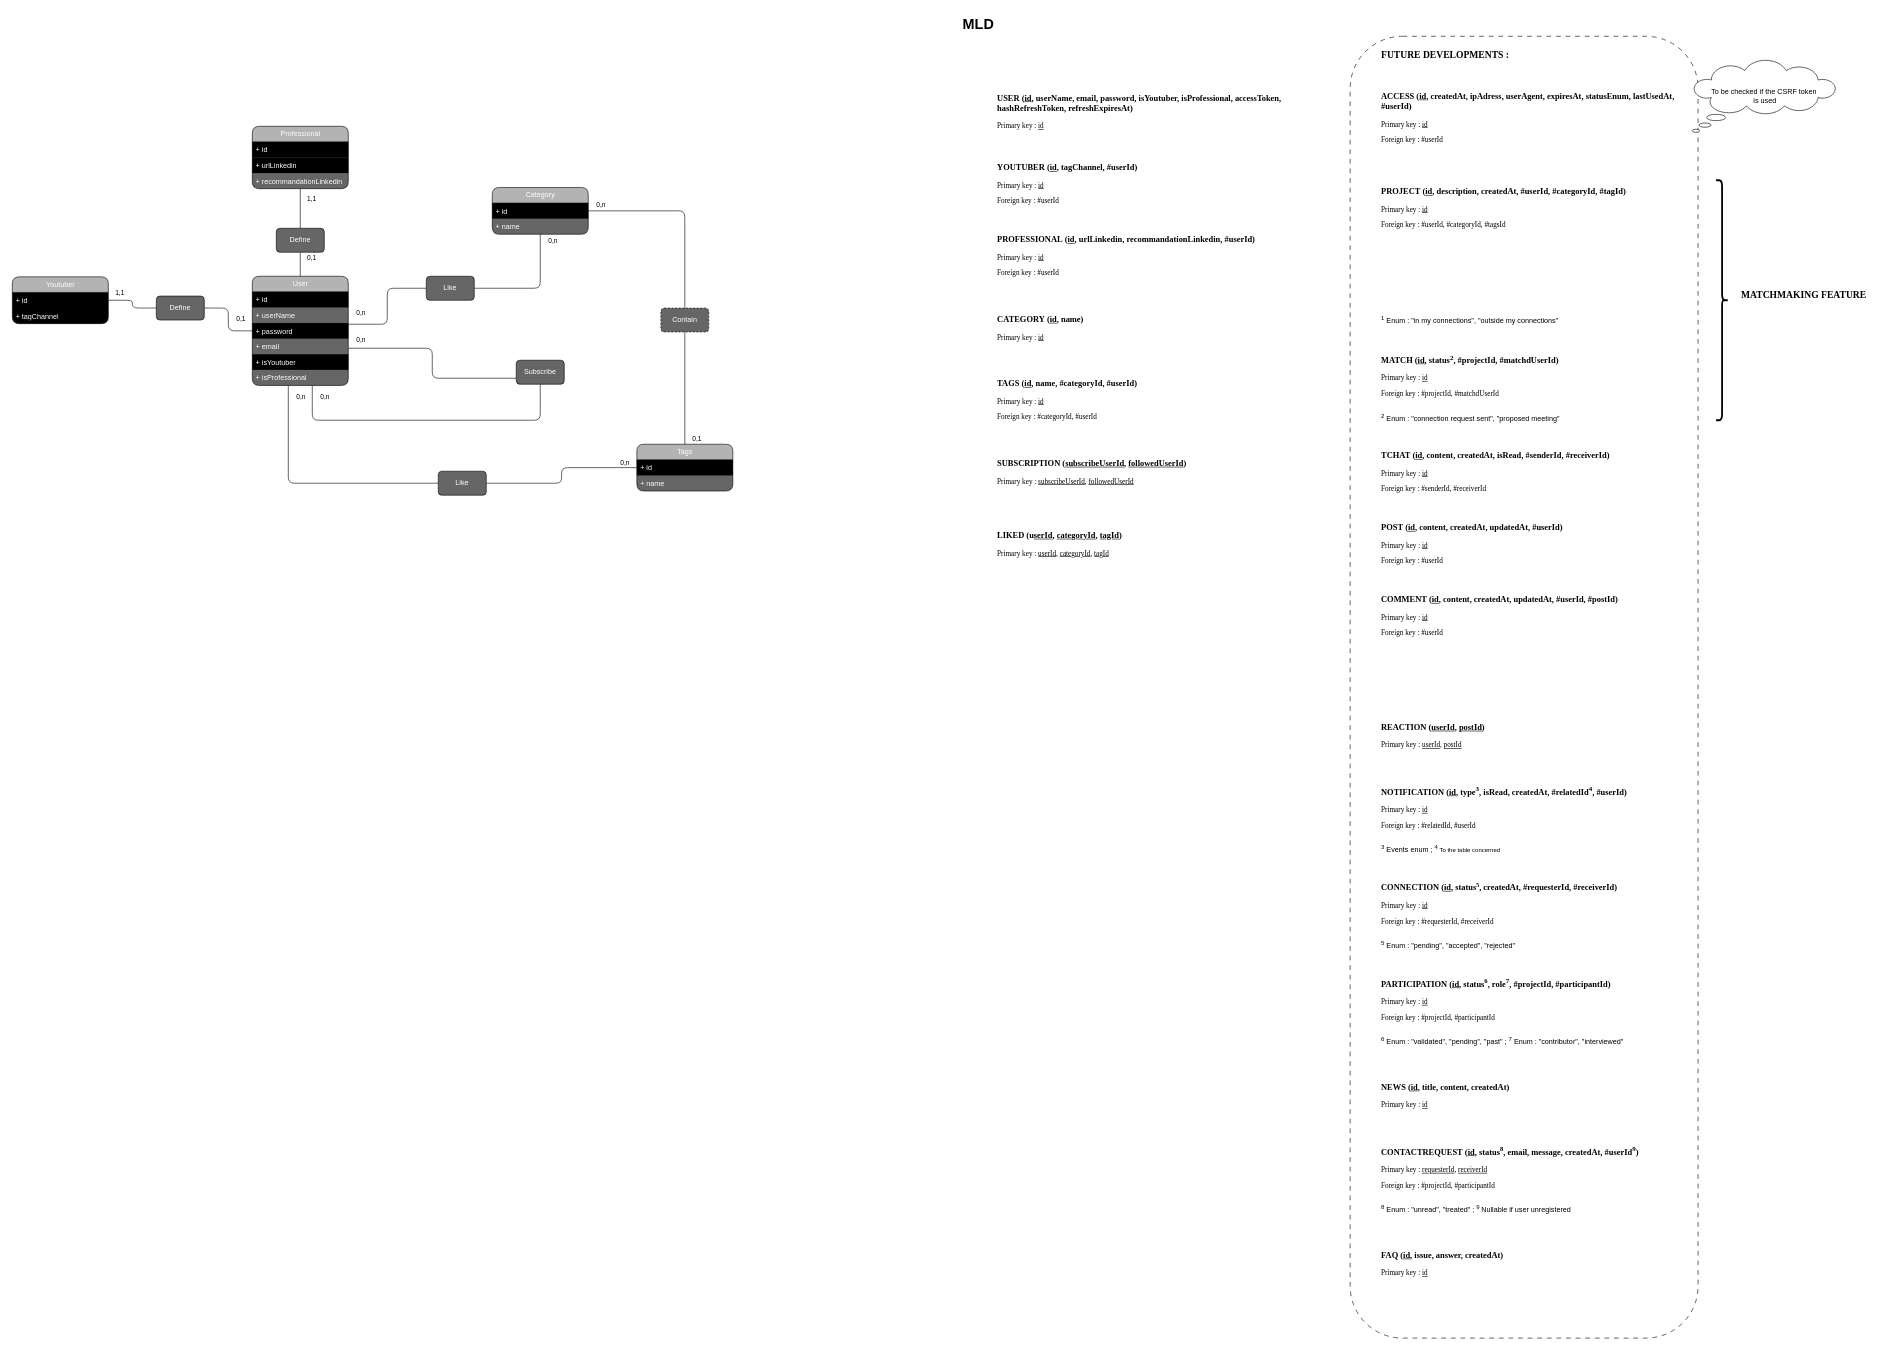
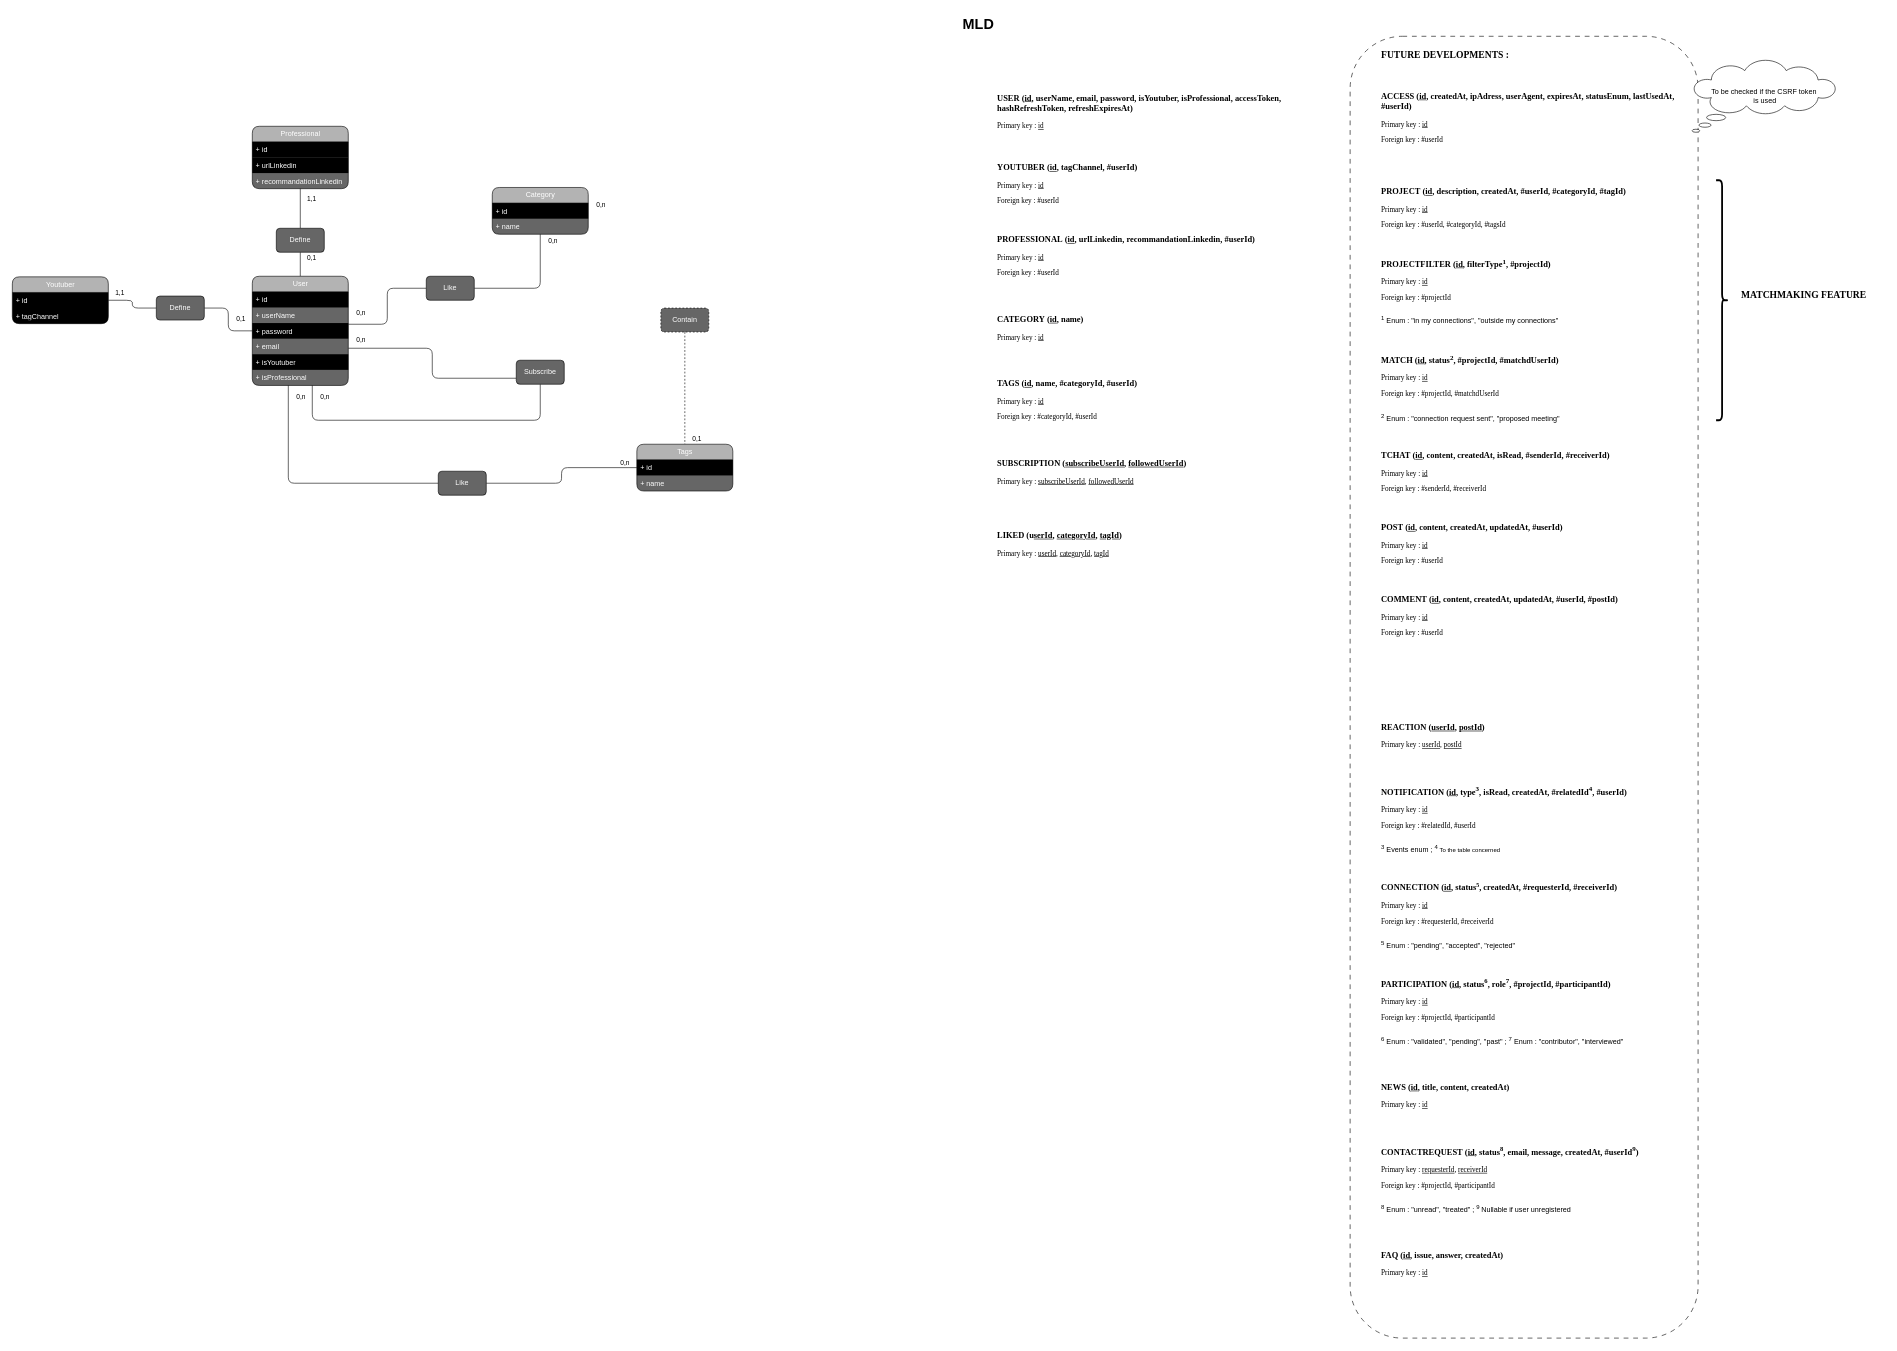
edge "Category" -- "Contain": removed
node "PROJECTFILTER (id, filterType1, #projectId)Primary key : id Foreign key : #projectId": added
edge "Contain" -- "Tags": style solid -> dashed
